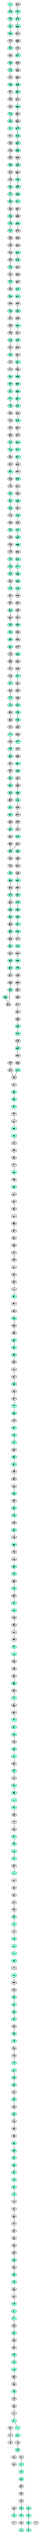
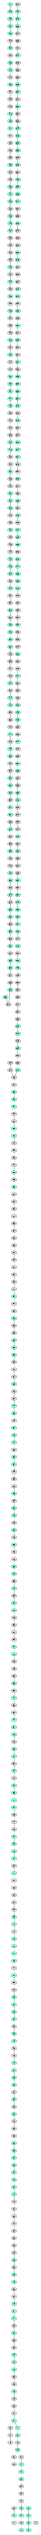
edge "261" -- "393": now "261" -- "258"
